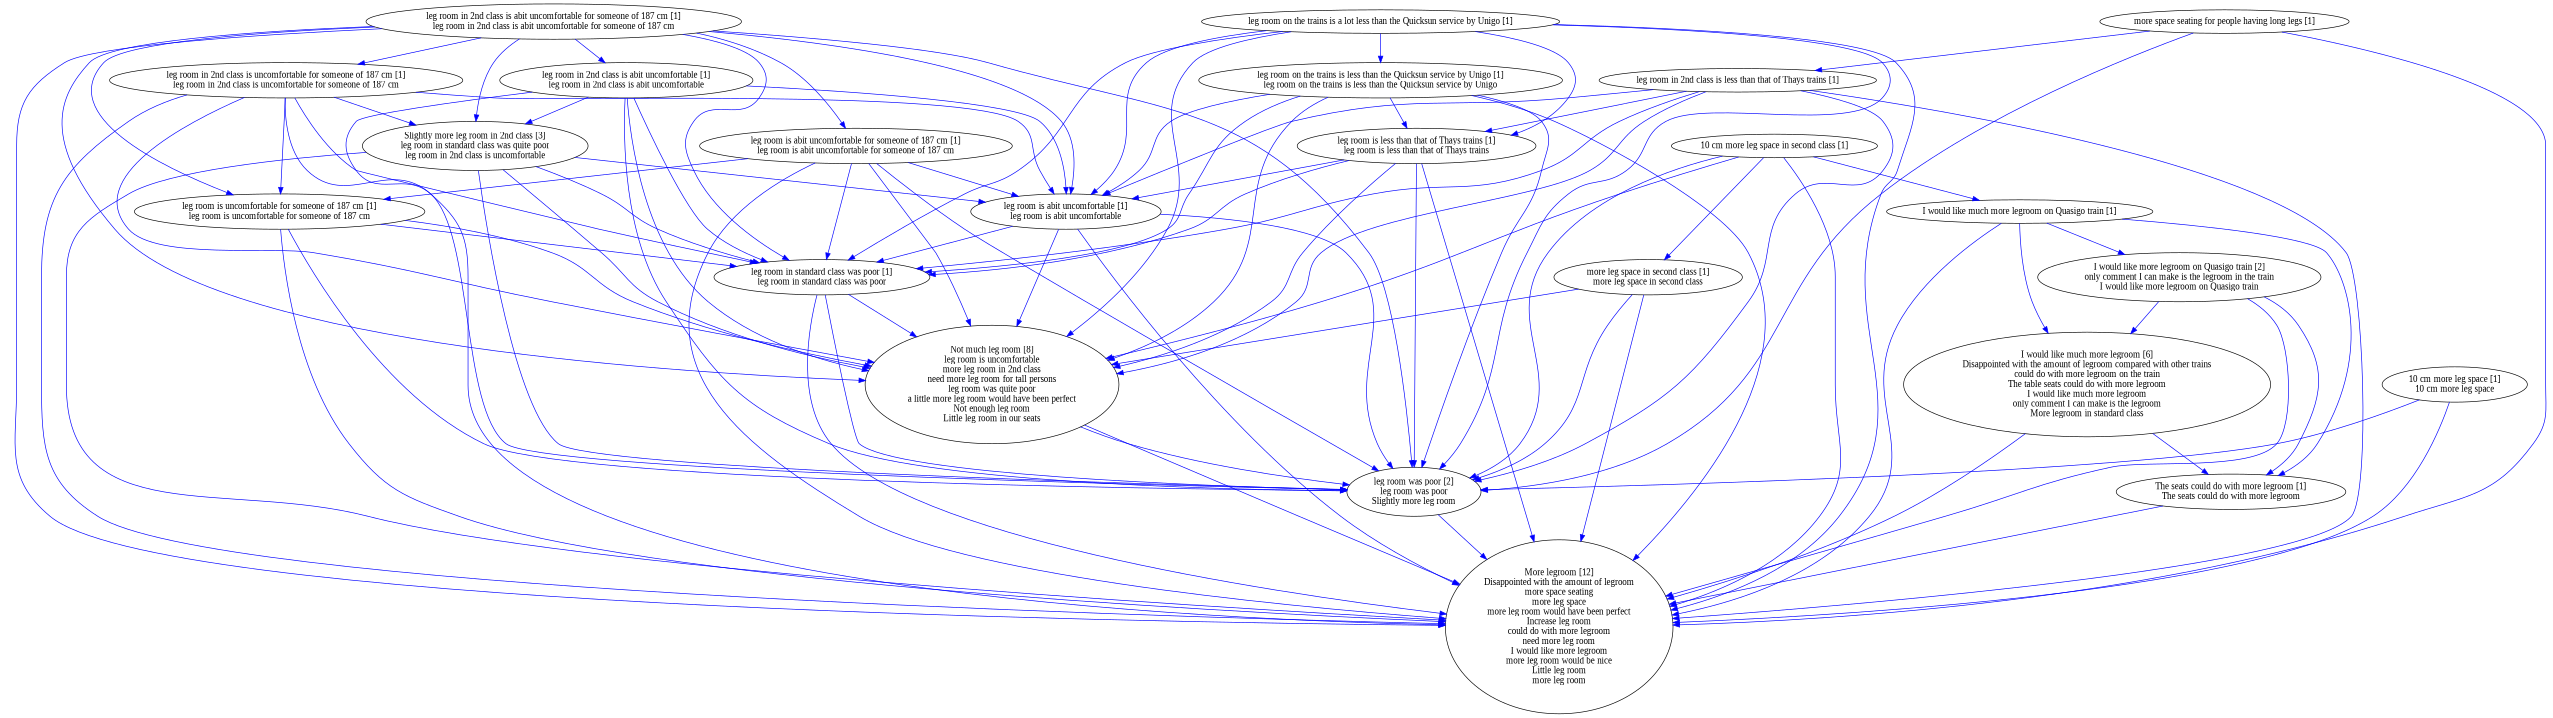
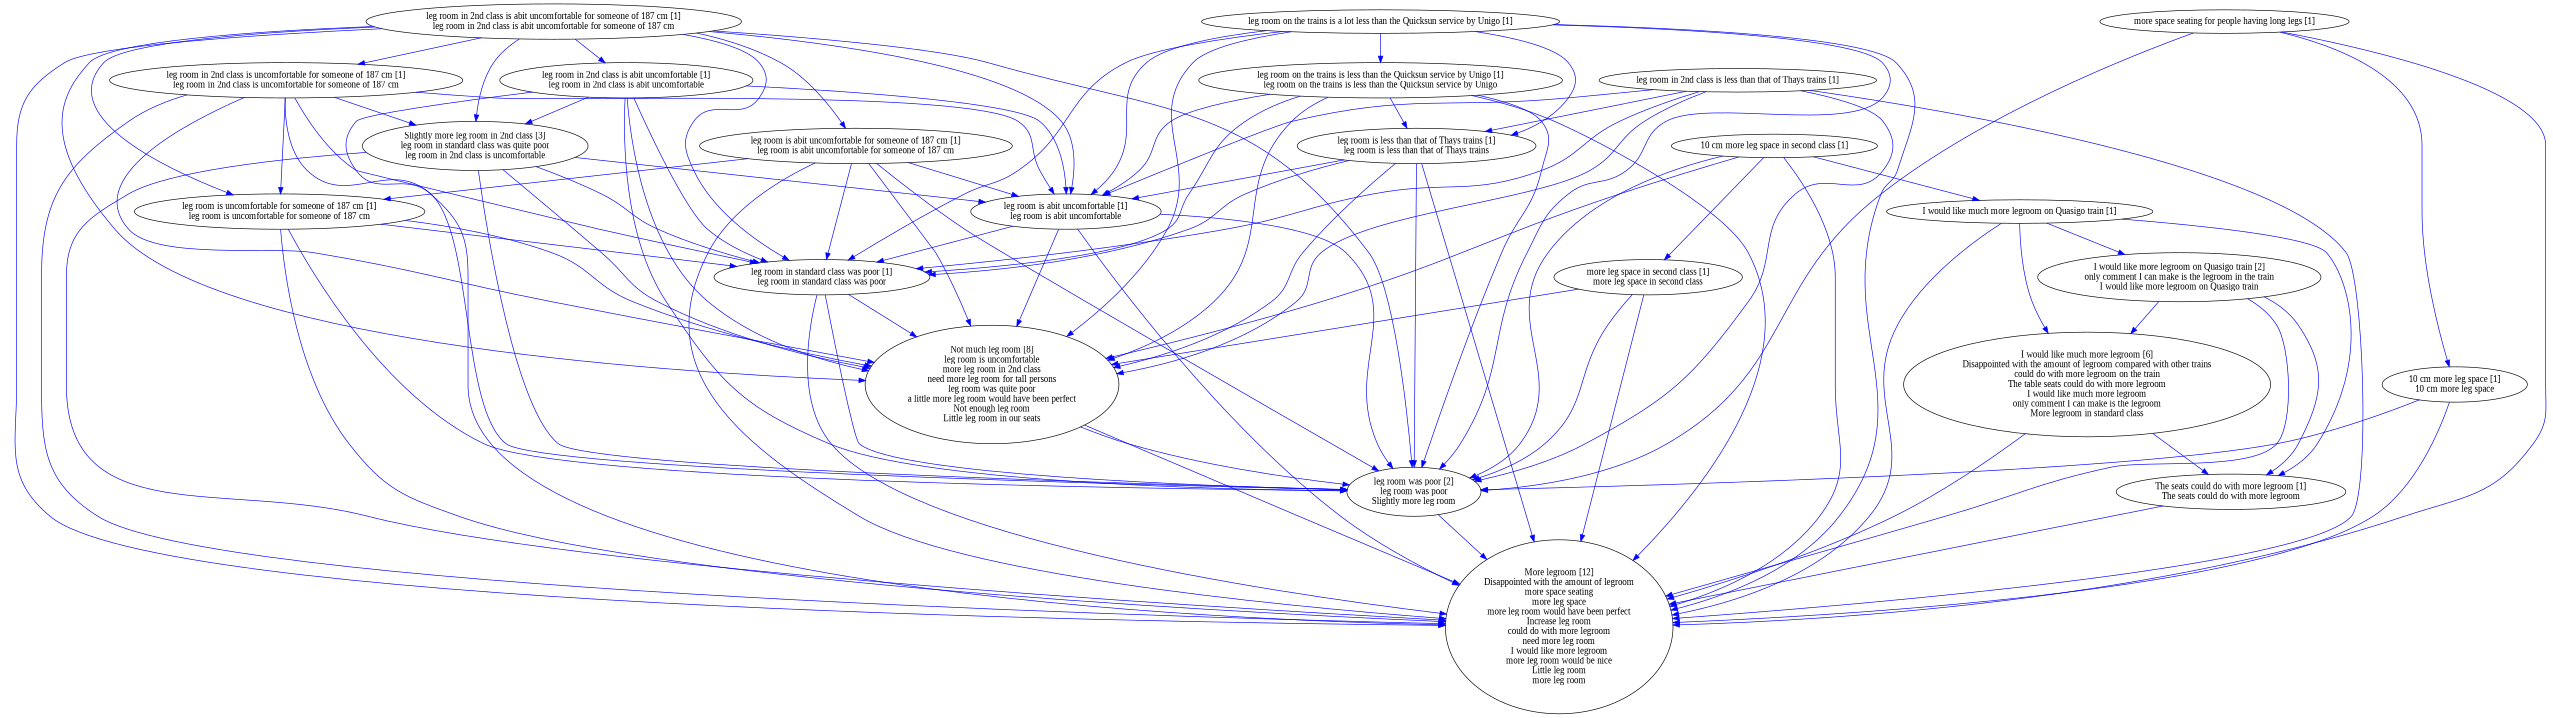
edge "more space seating for people having long legs [1]" -> "leg room in 2nd class is less than that of Thays trains [1]": now "more space seating for people having long legs [1]" -> "10 cm more leg space [1] 10 cm more leg space"
